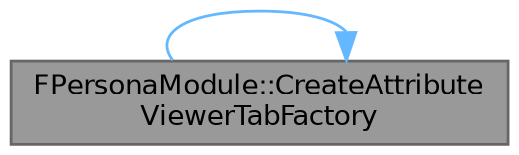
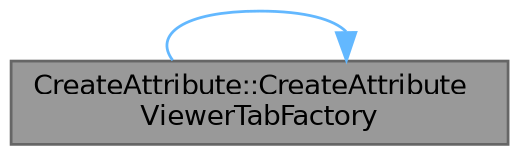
node "FPersonaModule::CreateAttribute ViewerTabFactory": label "FPersonaModule::CreateAttribute ViewerTabFactory" -> "CreateAttribute::CreateAttribute ViewerTabFactory"
